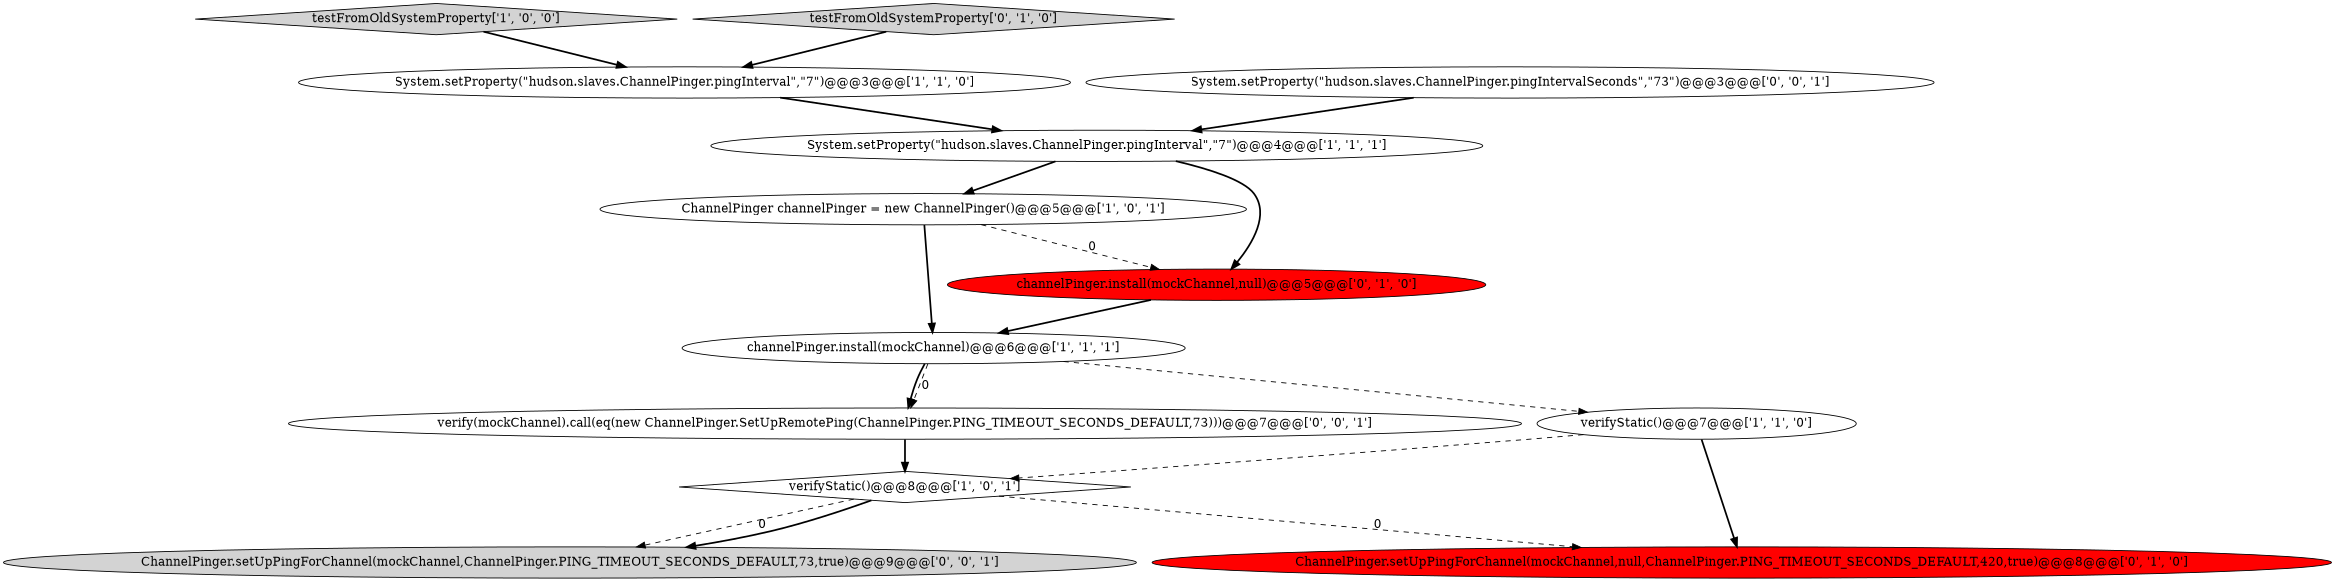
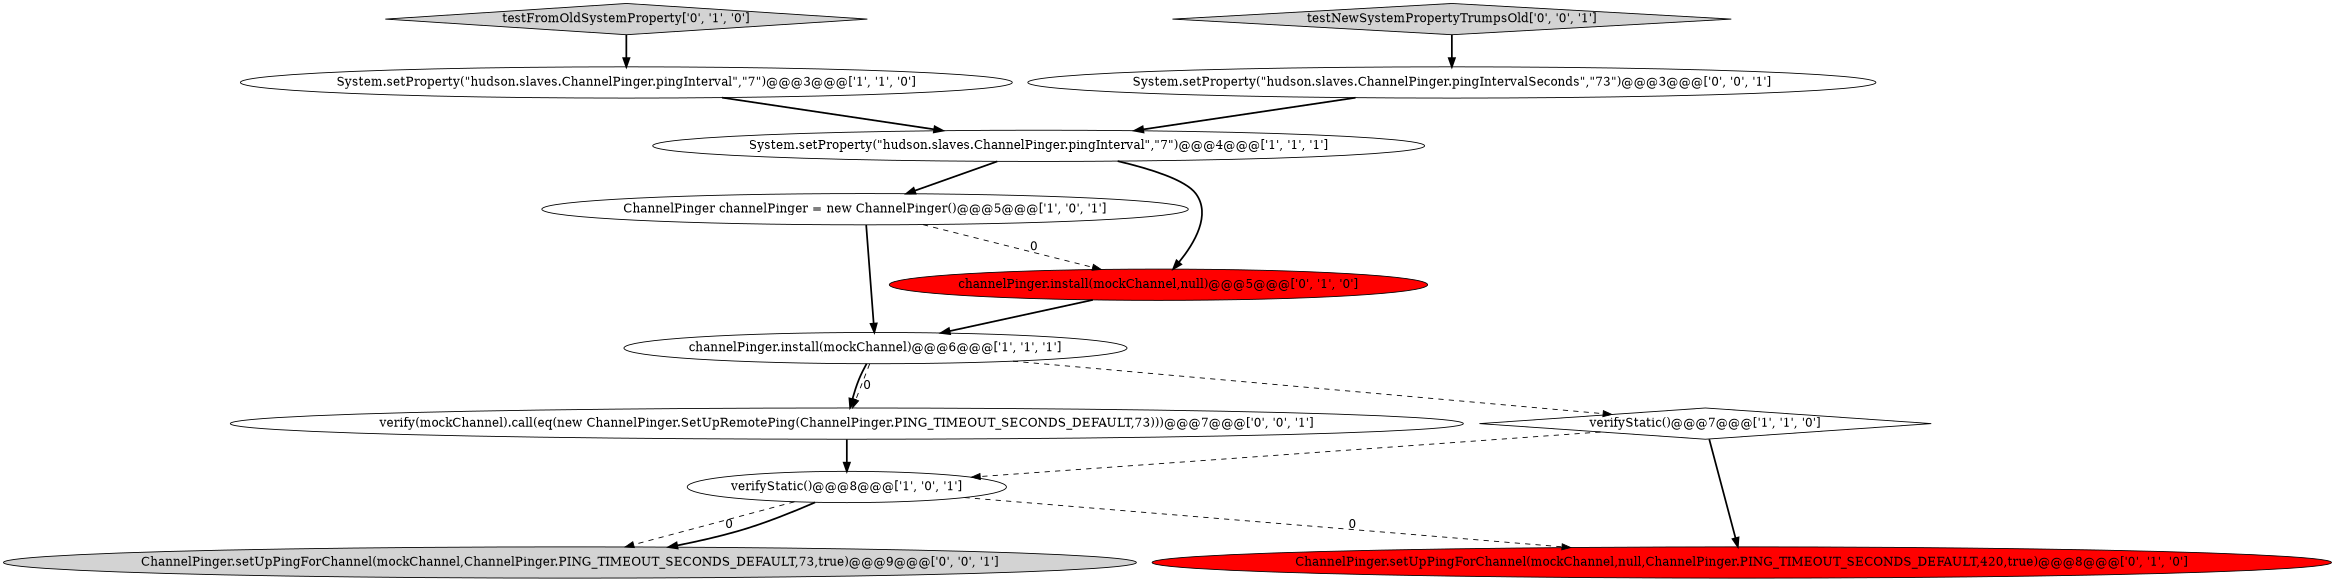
node "testFromOldSystemProperty['1', '0', '0']": removed
node "testNewSystemPropertyTrumpsOld['0', '0', '1']": added
node "verifyStatic()@@@7@@@['1', '1', '0']": shape ellipse -> diamond
node "verifyStatic()@@@8@@@['1', '0', '1']": shape diamond -> ellipse
